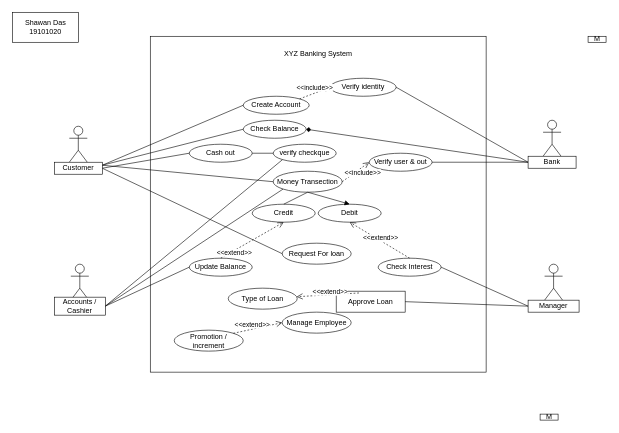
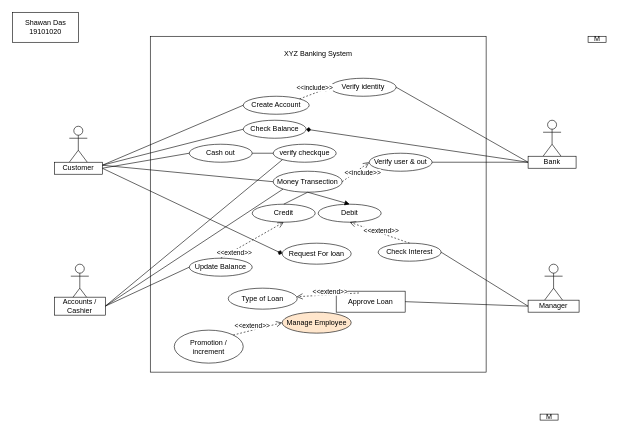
edge "Customer" -- "Request For loan": arrowhead none -> diamond
node "Check Interest": moved (410, 267) -> (410, 252)
node "Manage Employee": fillcolor #ffffff -> #ffe6cc
node "Promotion / increment": size 69x21 -> 69x33
